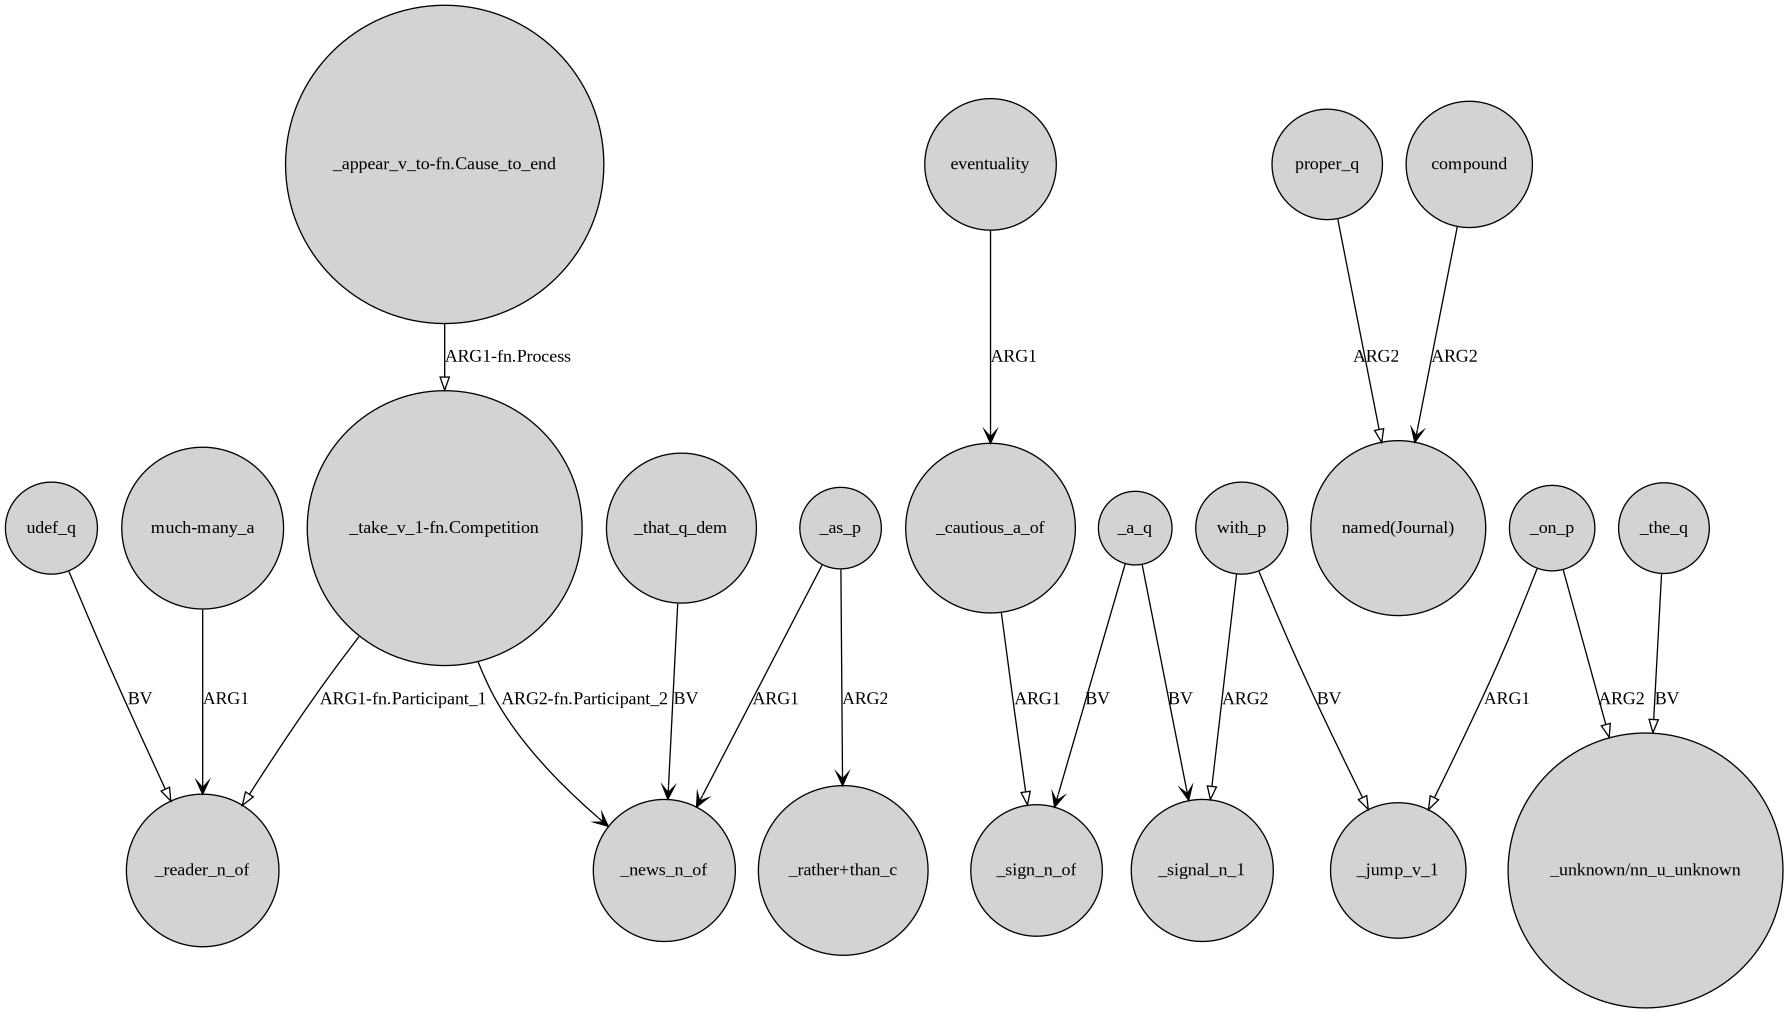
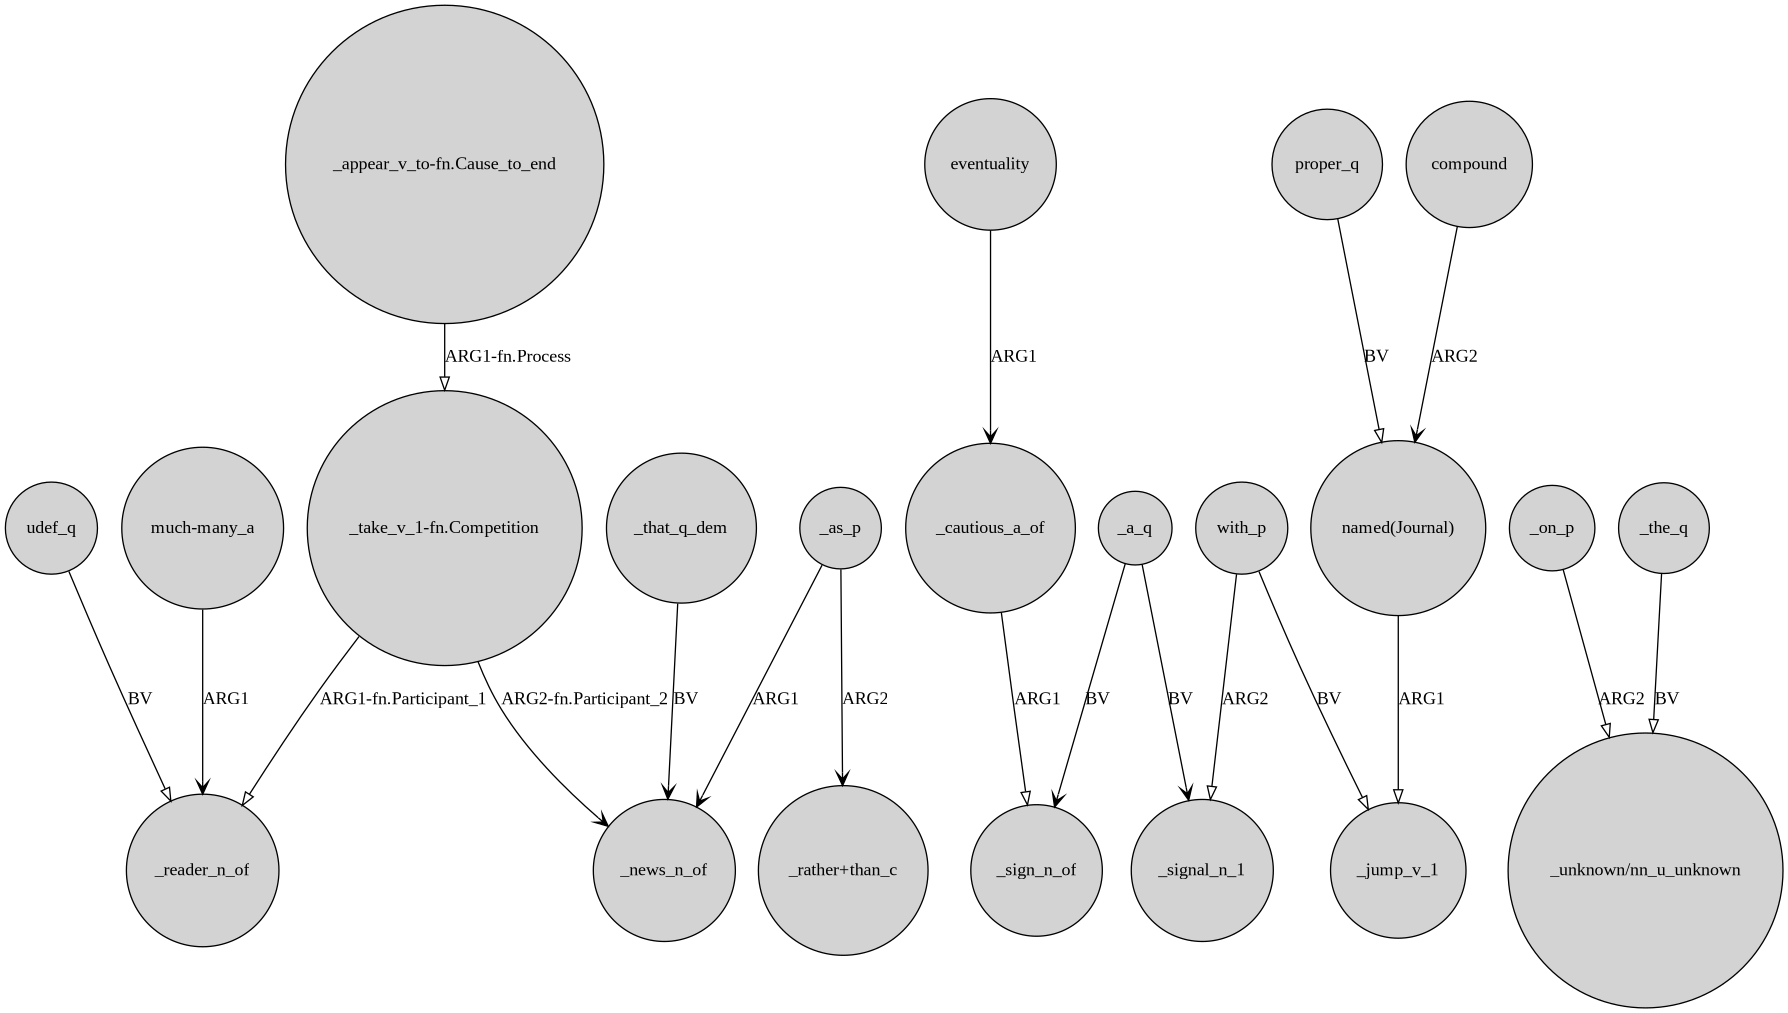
edge "proper_q" -> "named(Journal)": label "ARG2" -> "BV"
edge "_on_p" -> "_jump_v_1": now "named(Journal)" -> "_jump_v_1"
